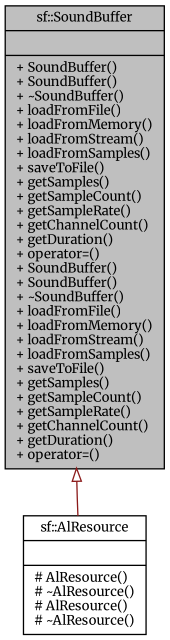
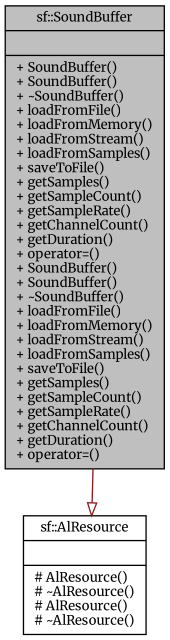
edge "sf::AlResource" -> "sf::SoundBuffer": reversed
